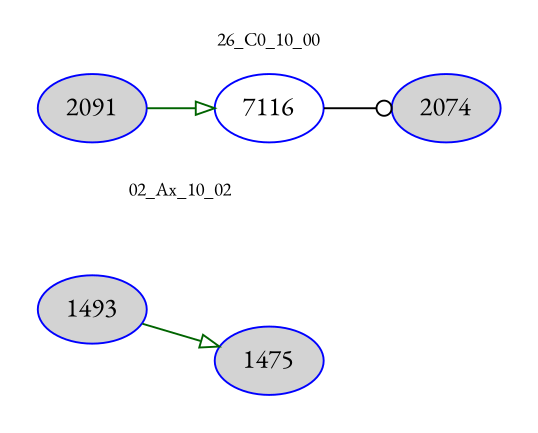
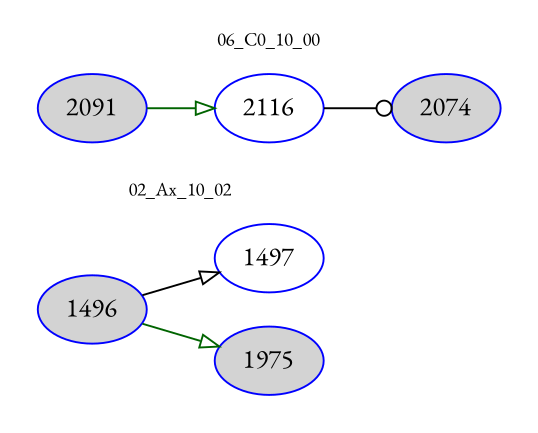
cluster "26_C0_10_00": label "26_C0_10_00" -> "06_C0_10_00"
node "7116": label "7116" -> "2116"
node "1497": added
node "1493": label "1493" -> "1496"
node "1475": label "1475" -> "1975"
